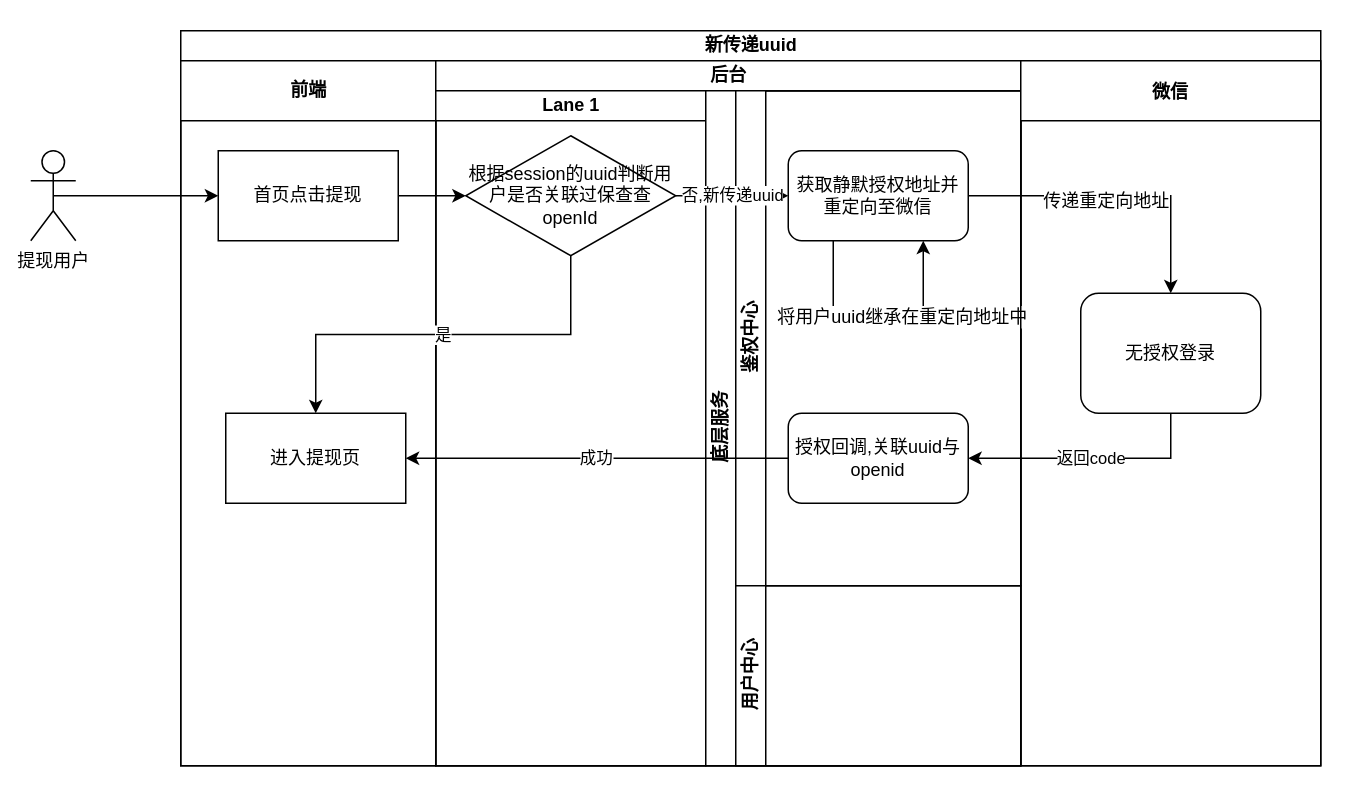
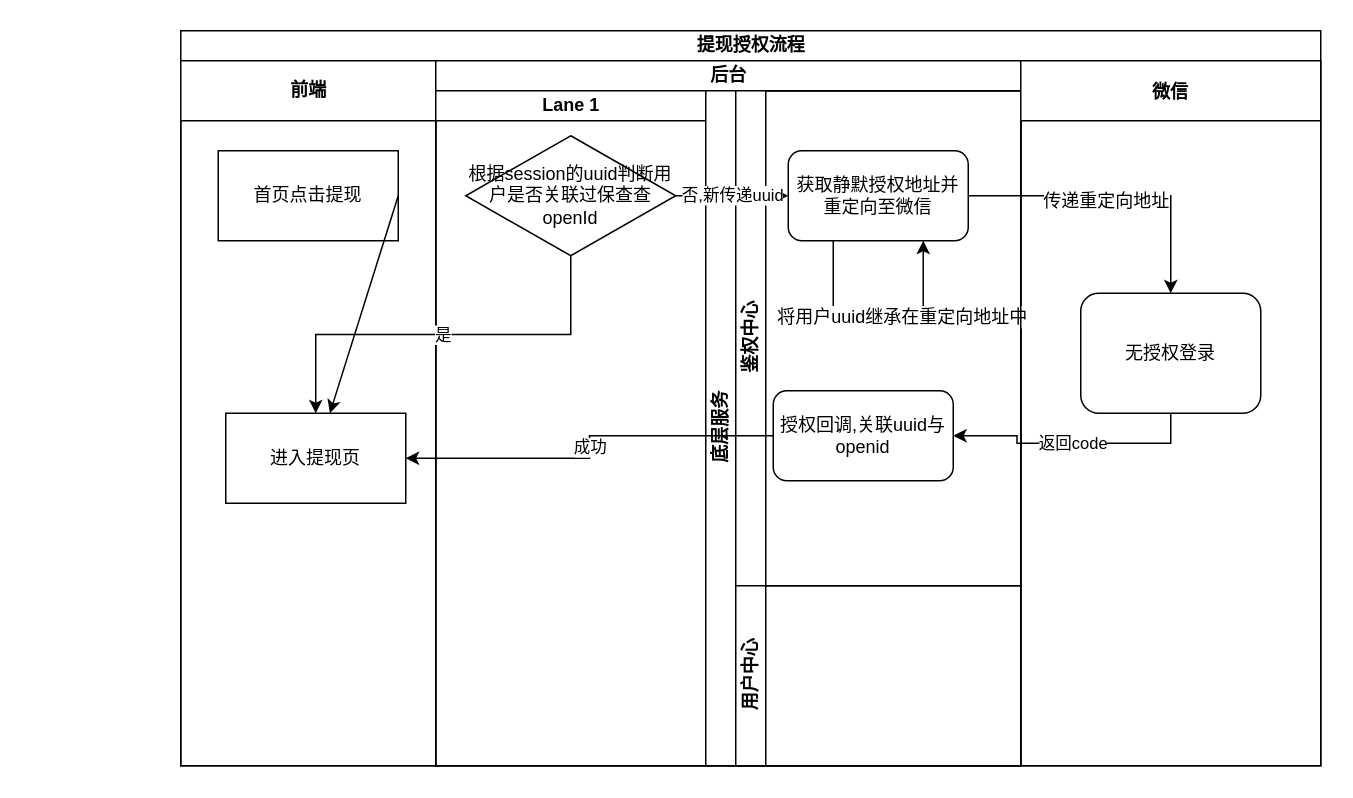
node "新传递uuid": label "新传递uuid" -> "提现授权流程"
node "提现用户": removed
edge "提现用户" -> "首页点击提现": removed
edge "首页点击提现" -> "根据session的uuid判断用户是否关联过保查查openId": now "首页点击提现" -> "进入提现页"
node "授权回调,关联uuid与openid": moved (878, 458) -> (863, 436)
